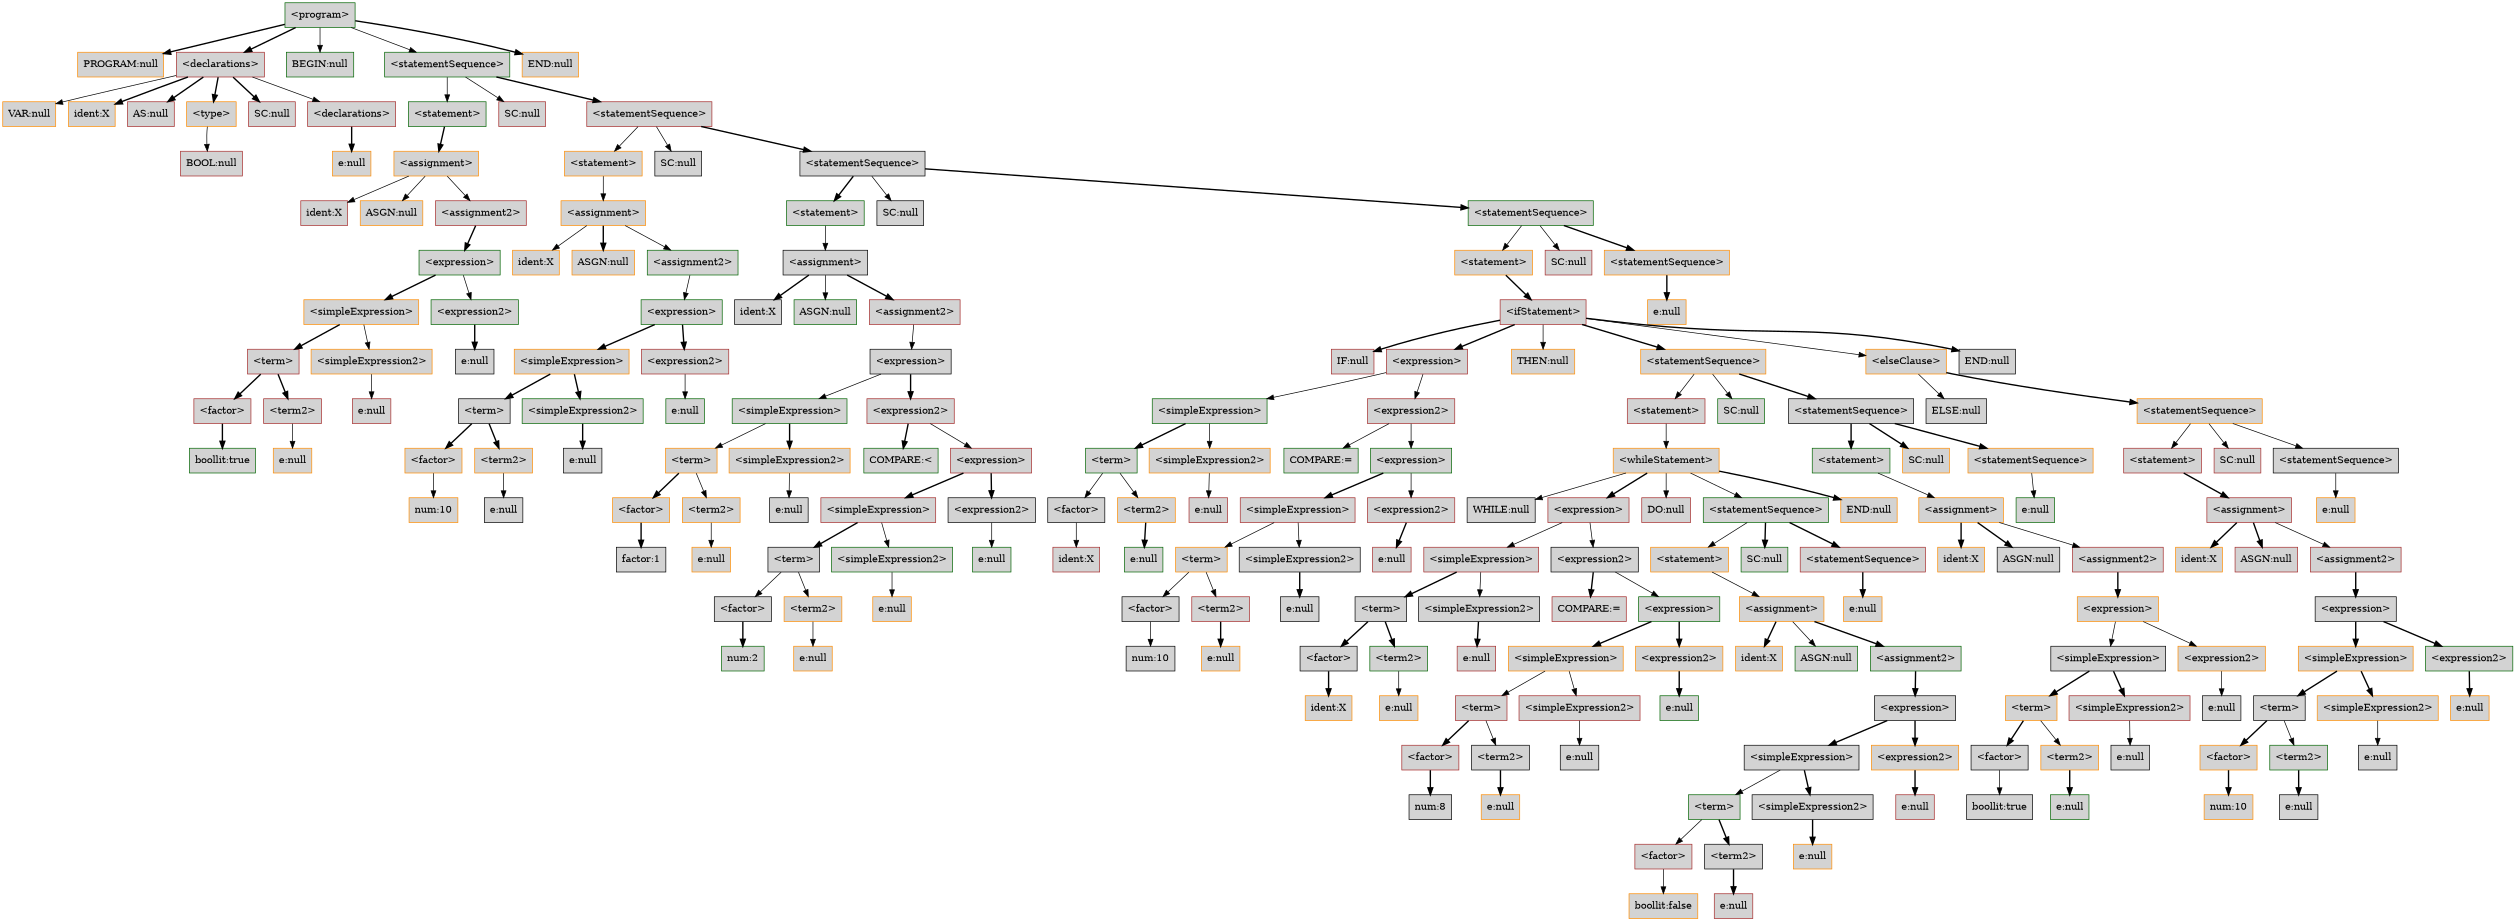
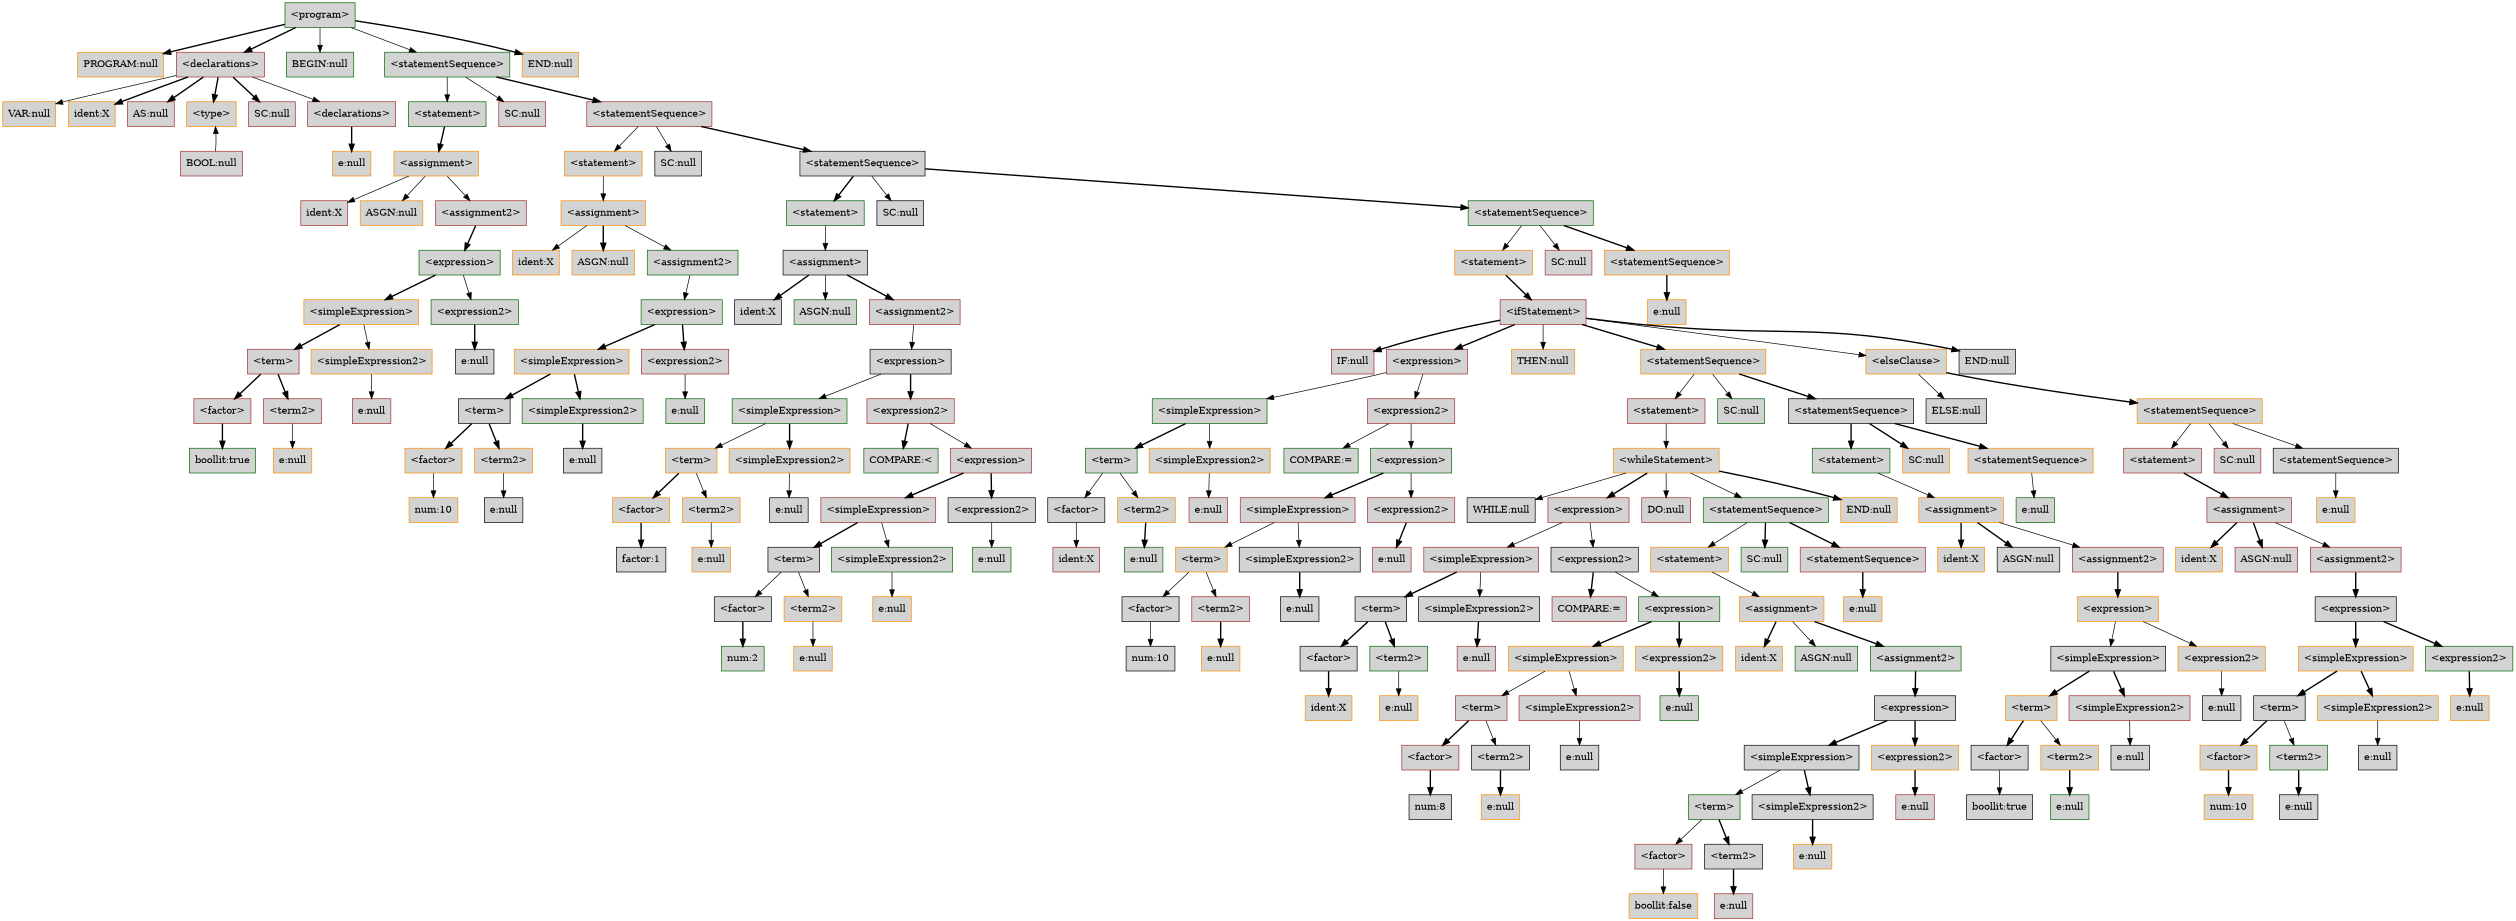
edge "<type>" -> "BOOL:null": reversed
